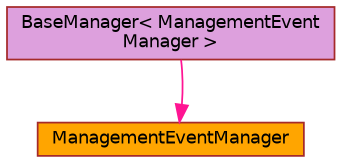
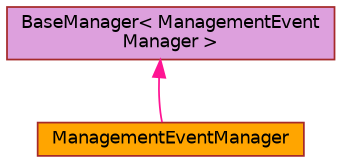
edge "BaseManager< ManagementEvent Manager >" -> "ManagementEventManager": reversed
